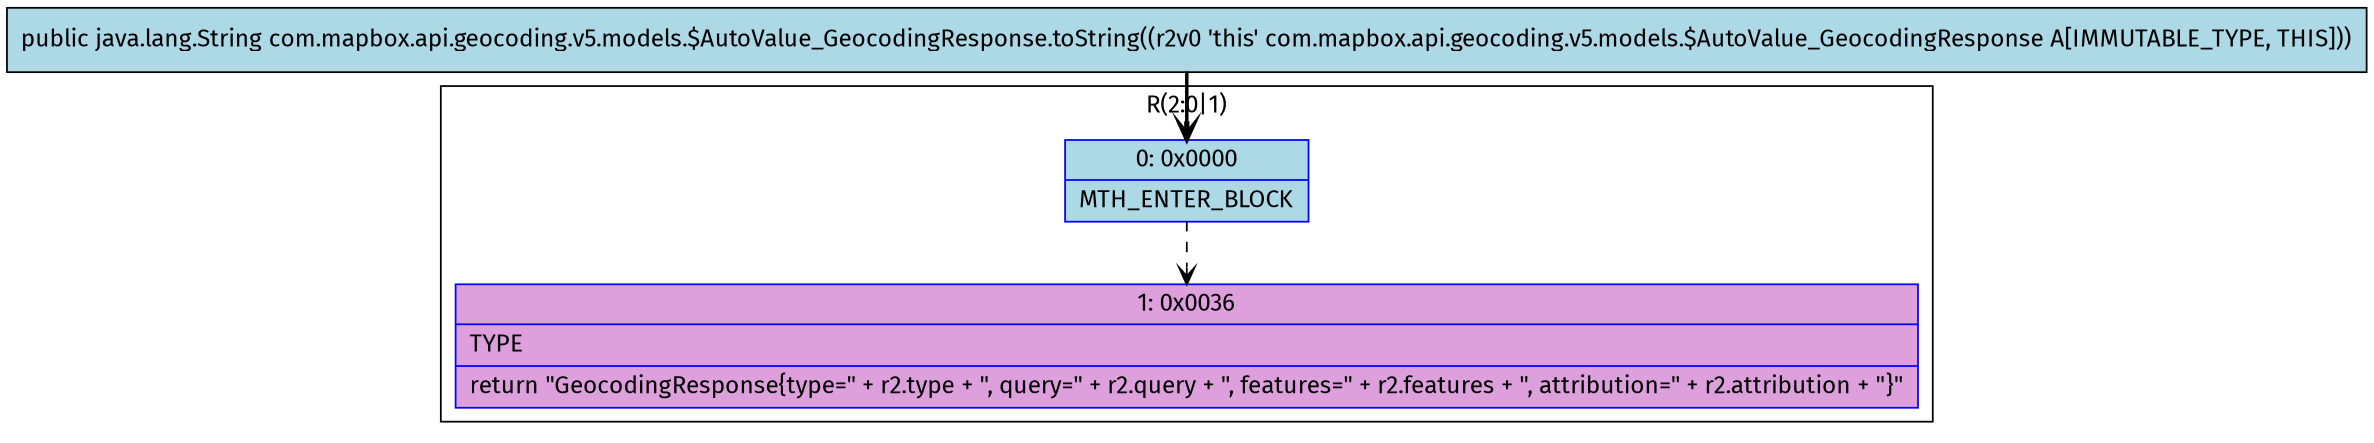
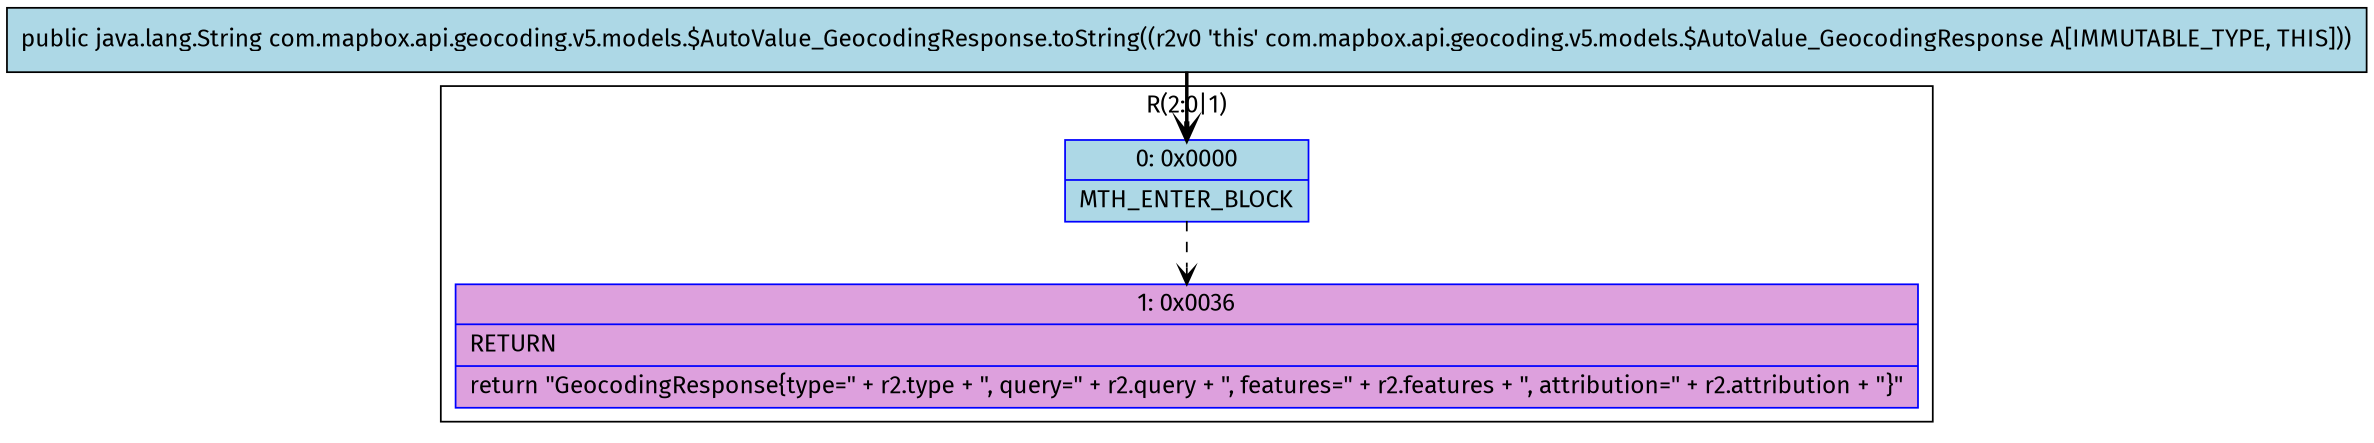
node "1: 0x0036": text "TYPE" -> "RETURN"
